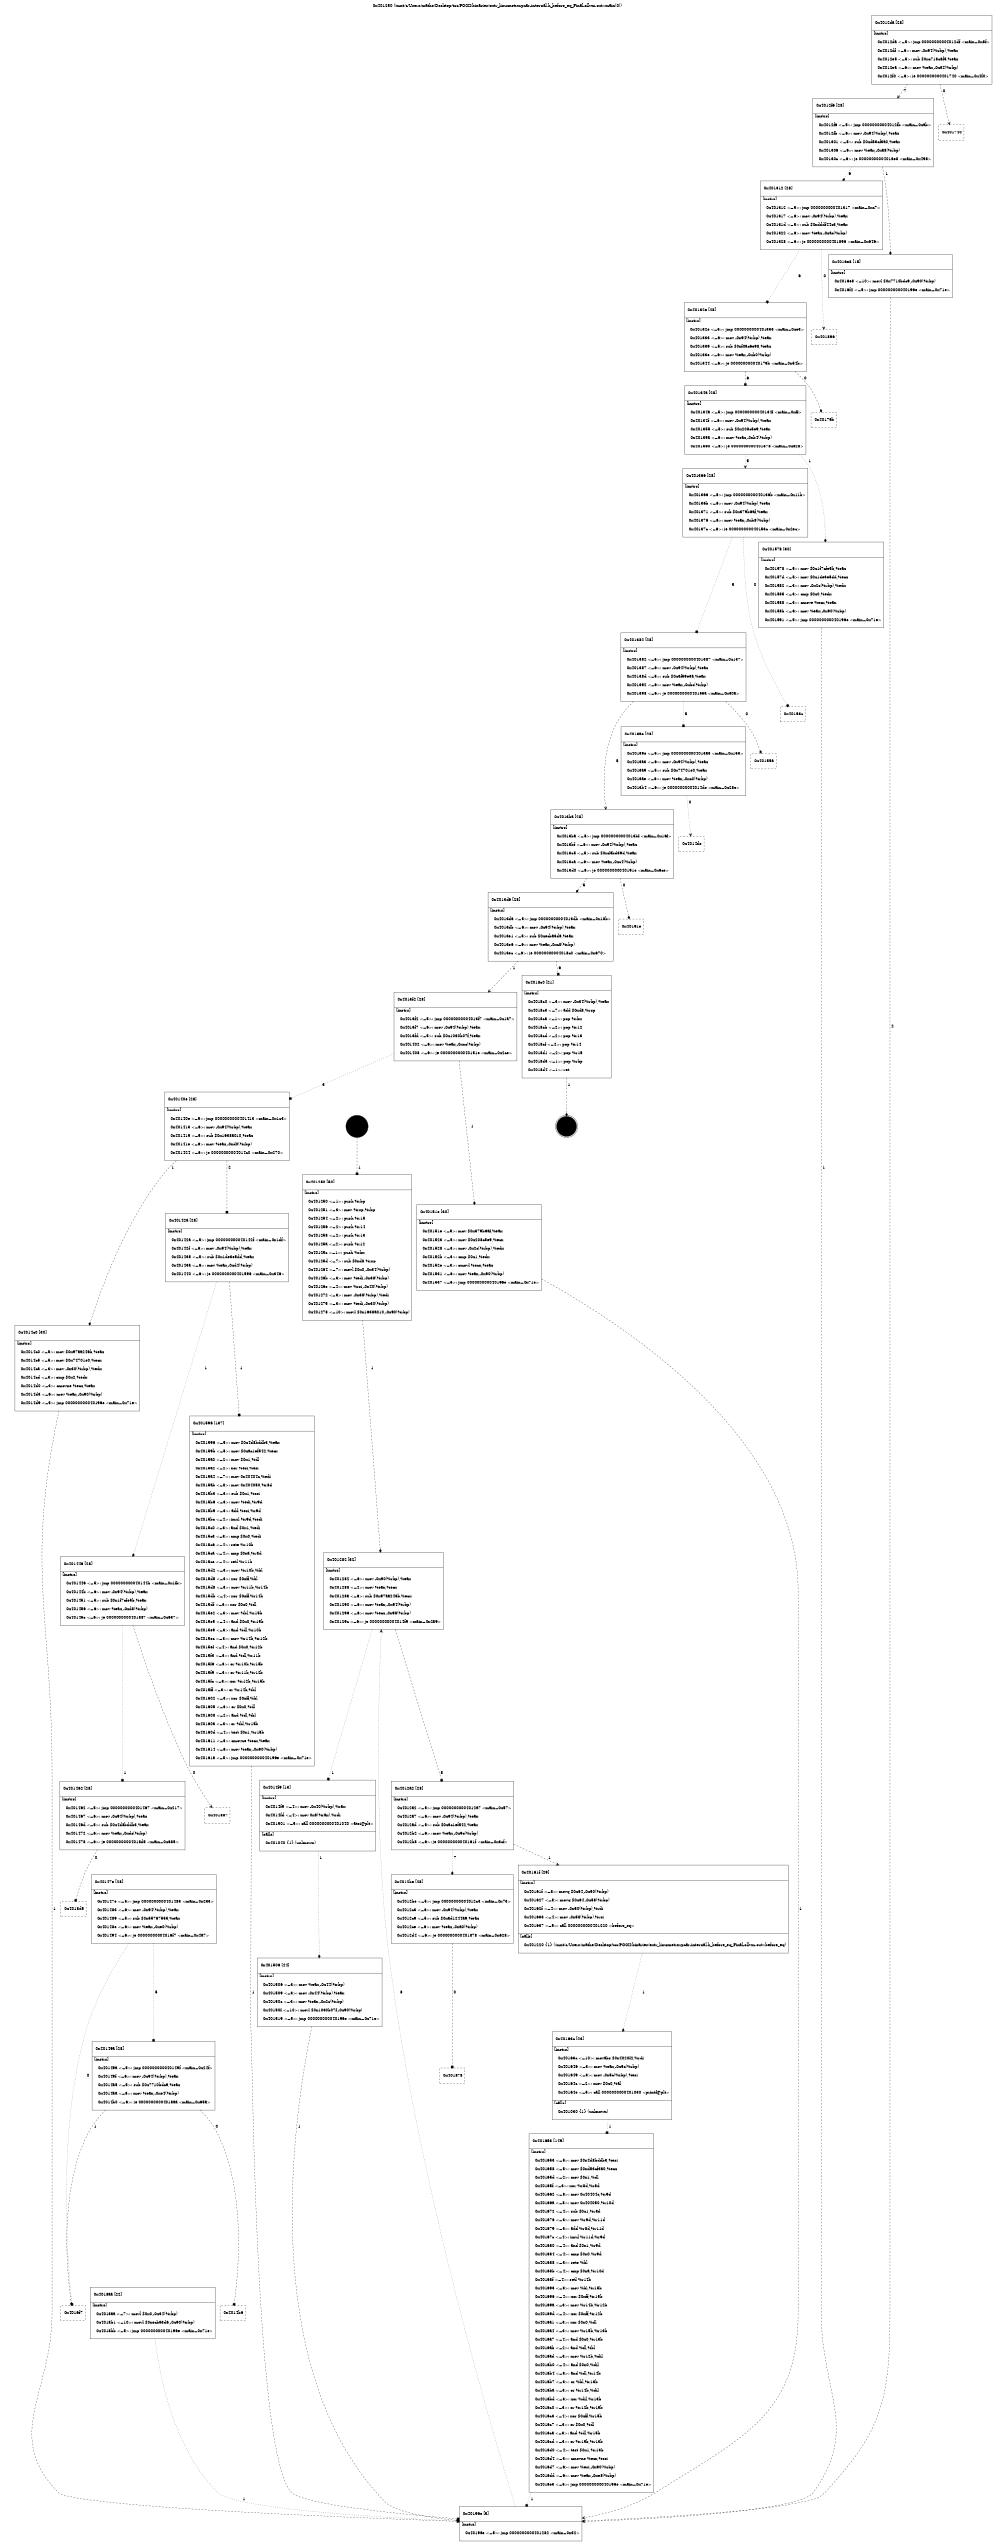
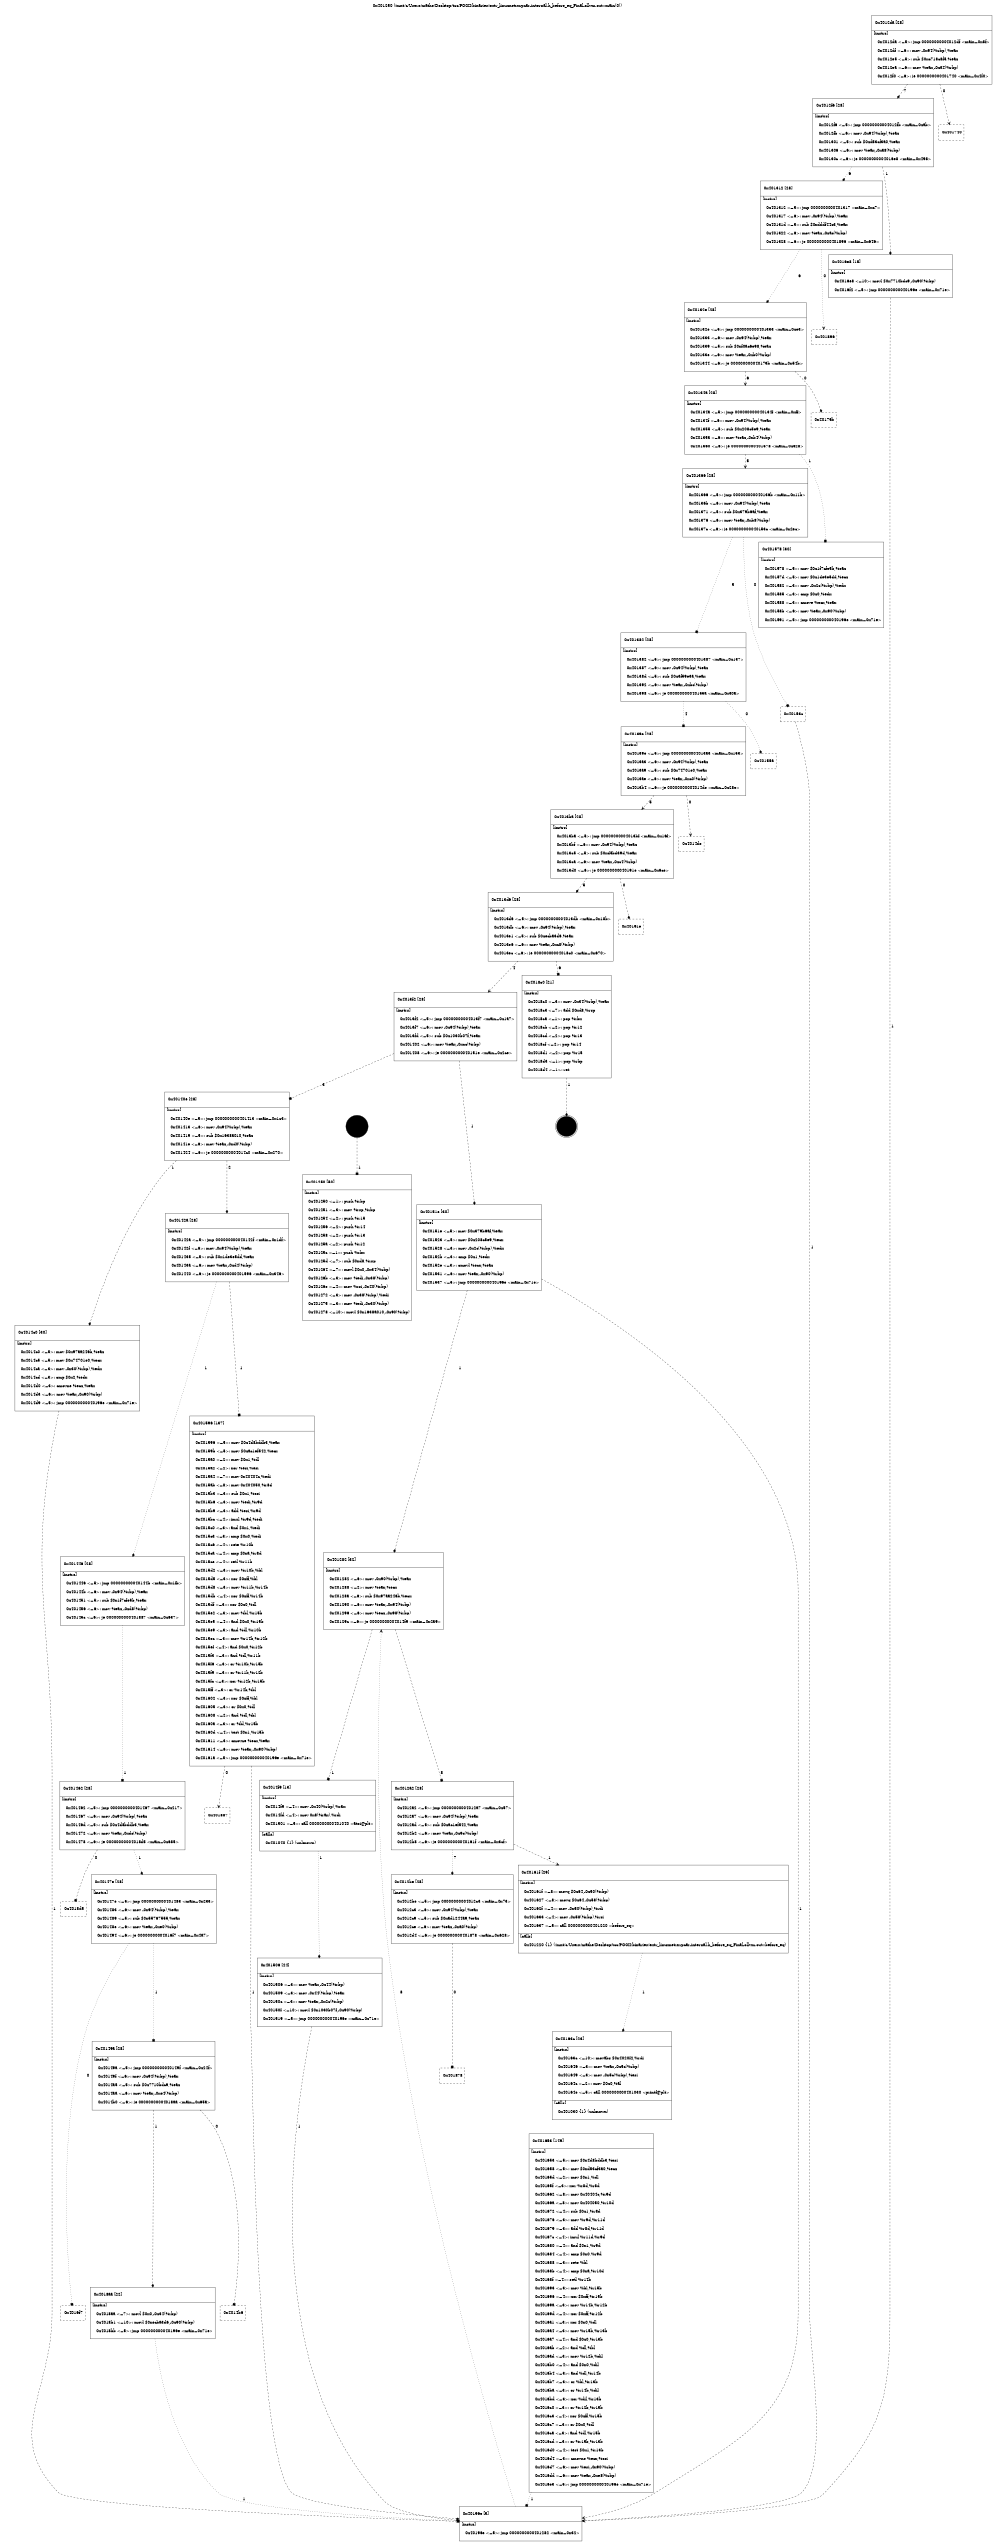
edge "0x4012da [28]" -> "0x4012f6 [28]": arrowhead vee -> diamond
edge "0x401312 [28]" -> "0x40132e [28]": arrowhead box -> diamond
edge "0x40132e [28]" -> "0x40134a [28]": arrowhead box -> vee
edge "0x40134a [28]" -> "0x401366 [28]": style dotted -> dashed
edge "0x40134a [28]" -> "0x401578 [30]": arrowhead diamond -> box
edge "0x401382 [28]" -> "0x40139e [28]": label " 5" -> " 4"
edge "0x401382 [28]" -> "0x40155a": style dashed -> dotted
edge "0x401382 [28]" -> "0x4013ba [28]": now "0x40139e [28]" -> "0x4013ba [28]"
edge "0x40139e [28]" -> "0x4014de": style dotted -> dashed
edge "0x4013d6 [28]" -> "0x4013f2 [28]": label " 1" -> " 4"
edge "0x4016e8 [15]" -> "0x40196e [5]": label " 2" -> " 1"
edge "0x4013f2 [28]" -> "0x40140e [28]": style dotted -> dashed
edge "0x40140e [28]" -> "0x40142a [28]": arrowhead box -> diamond
edge "0x401250 [50]" -> "0x401282 [32]": now "0x40151e [30]" -> "0x401282 [32]"
edge "0x401578 [30]" -> "0x40196e [5]": now "0x40153c" -> "0x40196e [5]"
edge "0x401282 [32]" -> "0x4014f9 [13]": style dotted -> dashed
edge "0x401446 [28]" -> "0x401887": now "0x401596 [137]" -> "0x401887"
edge "0x401462 [28]" -> "0x40147e [28]": added, label "1"
edge "0x40147e [28]" -> "0x40149a [28]": label " 5" -> " 1"
edge "0x40163c [23]" -> "0x401653 [149]": removed, label "1"
edge "0x40149a [28]" -> "0x4016f7": now "0x40149a [28]" -> "0x4018aa [22]"
edge "0x401596 [137]" -> "0x40196e [5]": arrowhead box -> diamond
